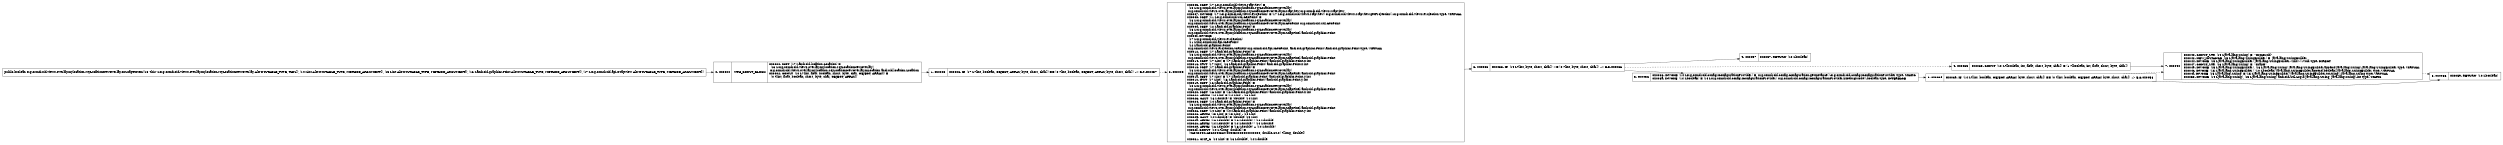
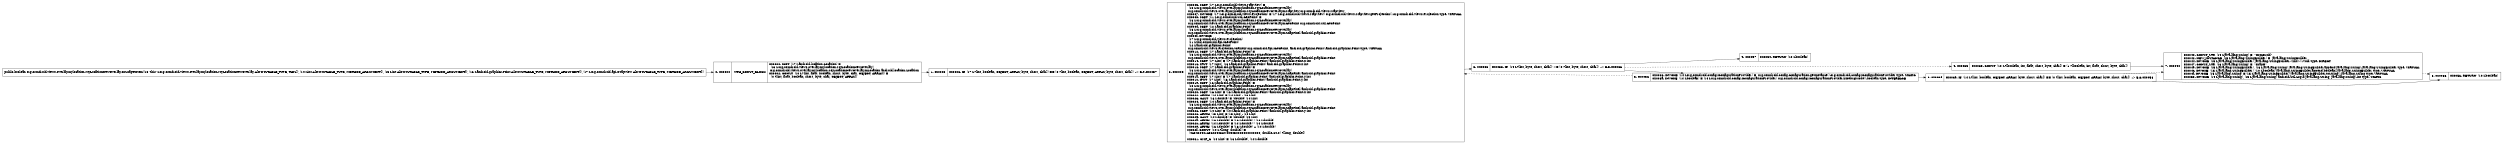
node "9: 0x0057": text "0x0057: RETURN  (r0 I:boolean)" -> "0x0054: RETURN  (r0 I:boolean)"
edge "1: 0x0003" -> "2: 0x0005": now "5: 0x0036" -> "2: 0x0005"
node "8: 0x0056": text "0x0059: RETURN  (r0 I:boolean)" -> "0x0056: RETURN  (r0 I:boolean)"
